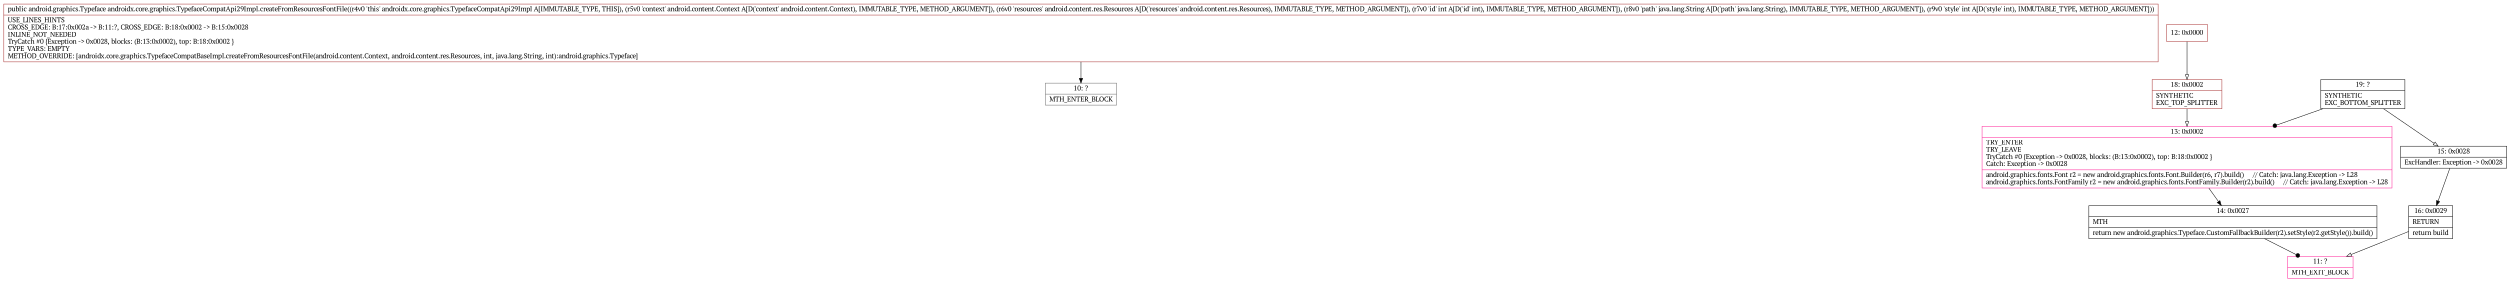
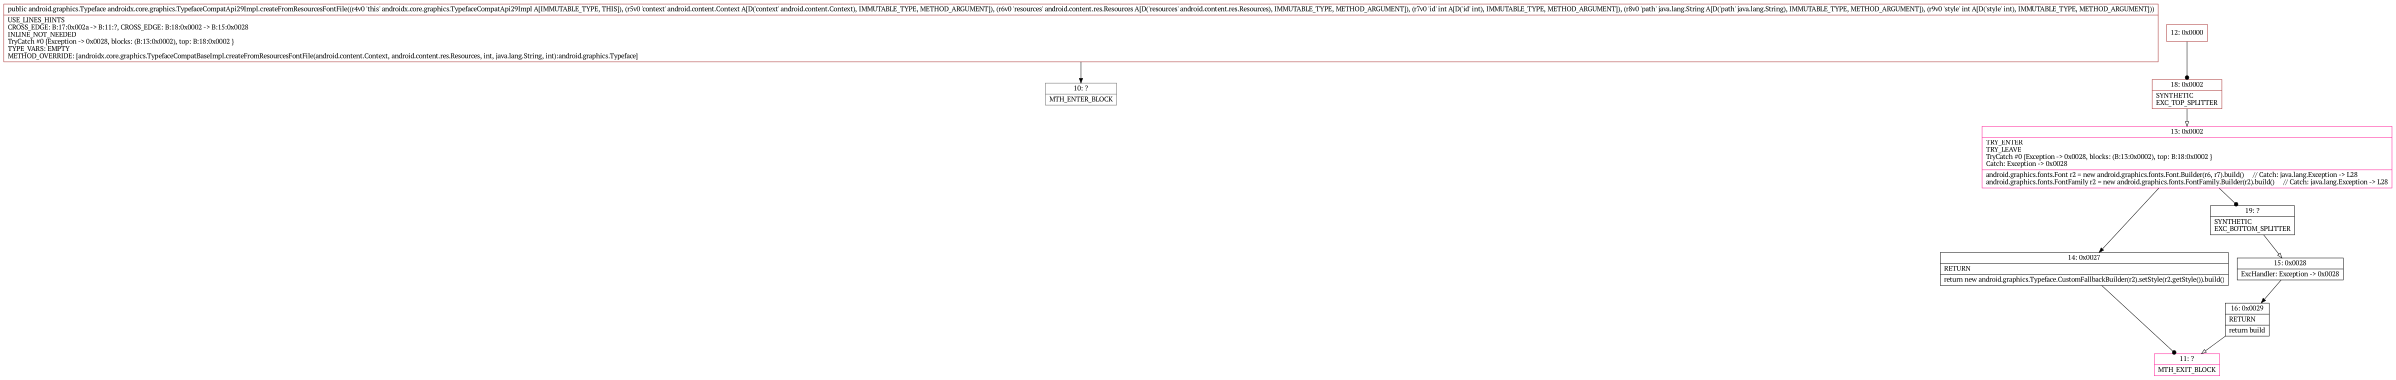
edge "12: 0x0000" -> "18: 0x0002": arrowhead onormal -> dot
edge "19: ?" -> "13: 0x0002": reversed
node "14: 0x0027": text "MTH" -> "RETURN"
